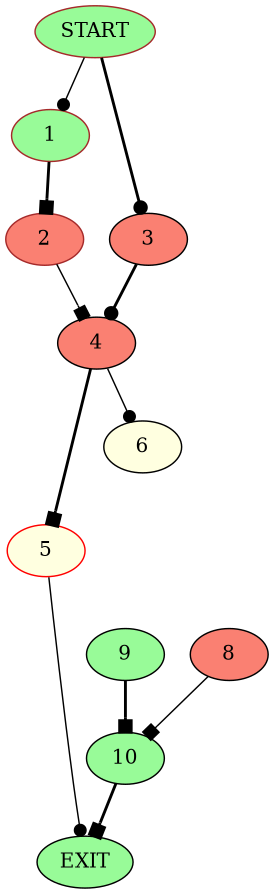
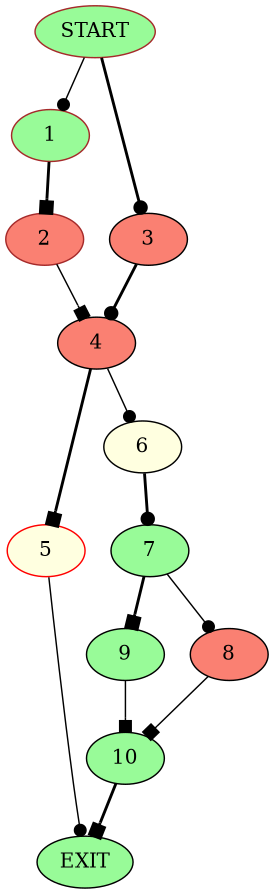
node "7": added
edge "9" -> "10": style bold -> solid
